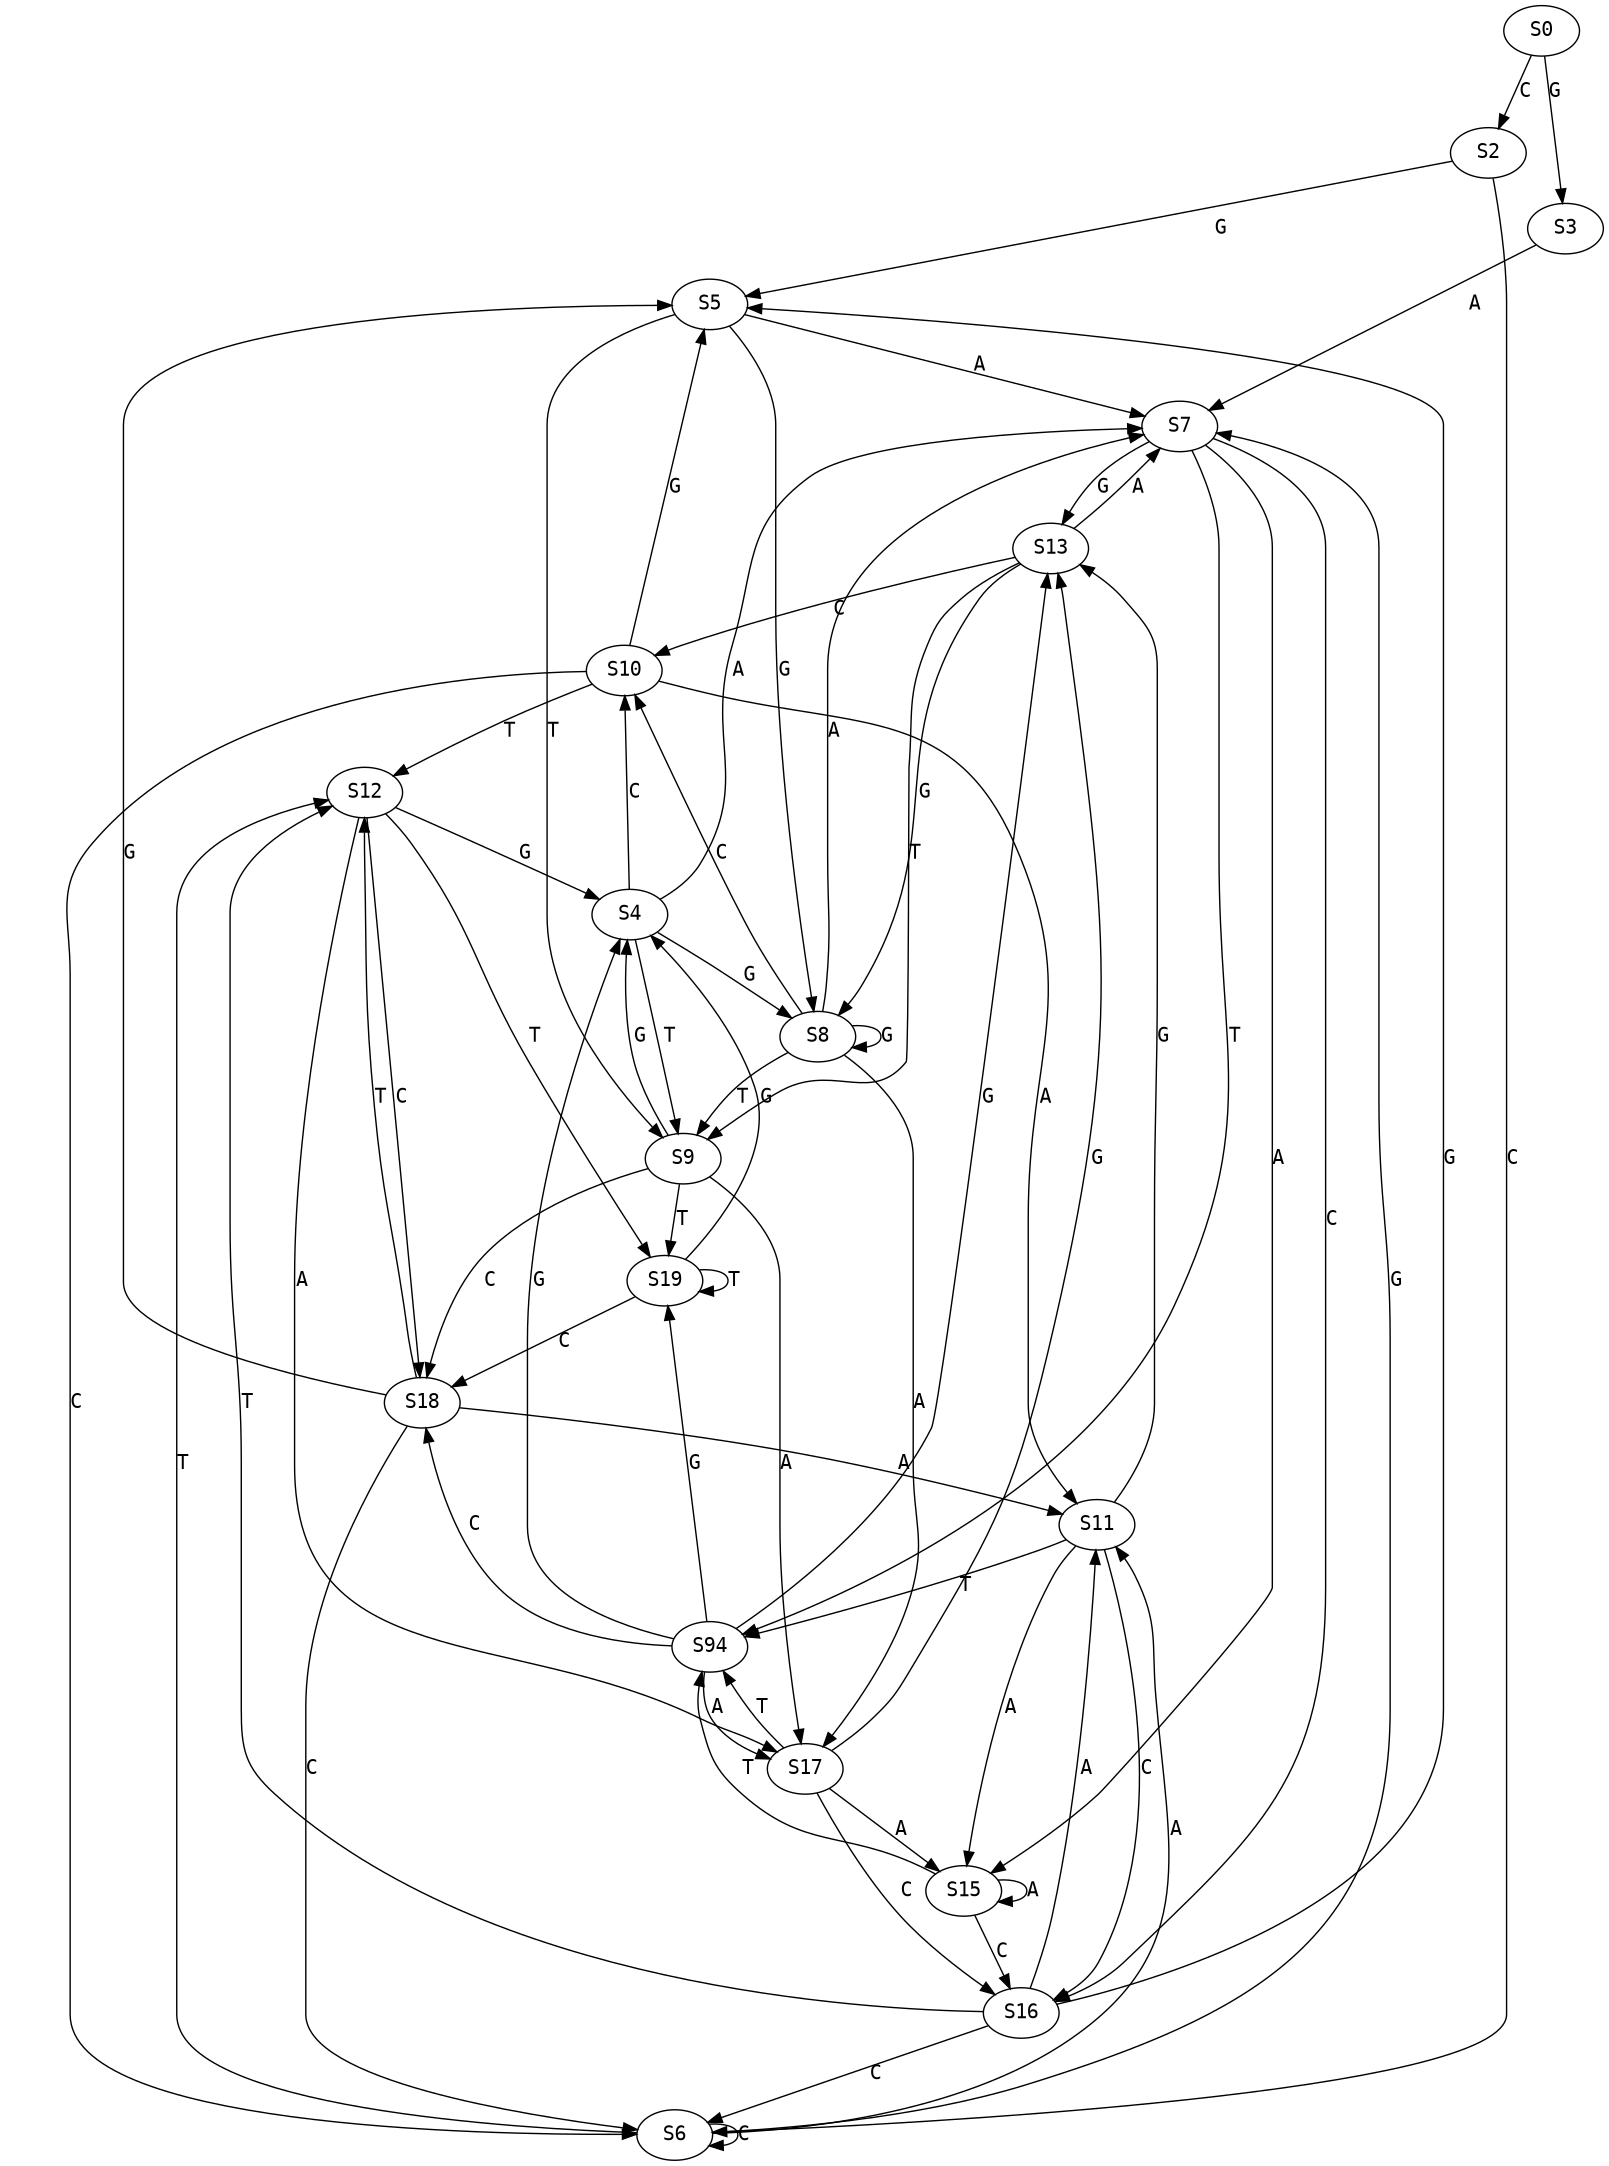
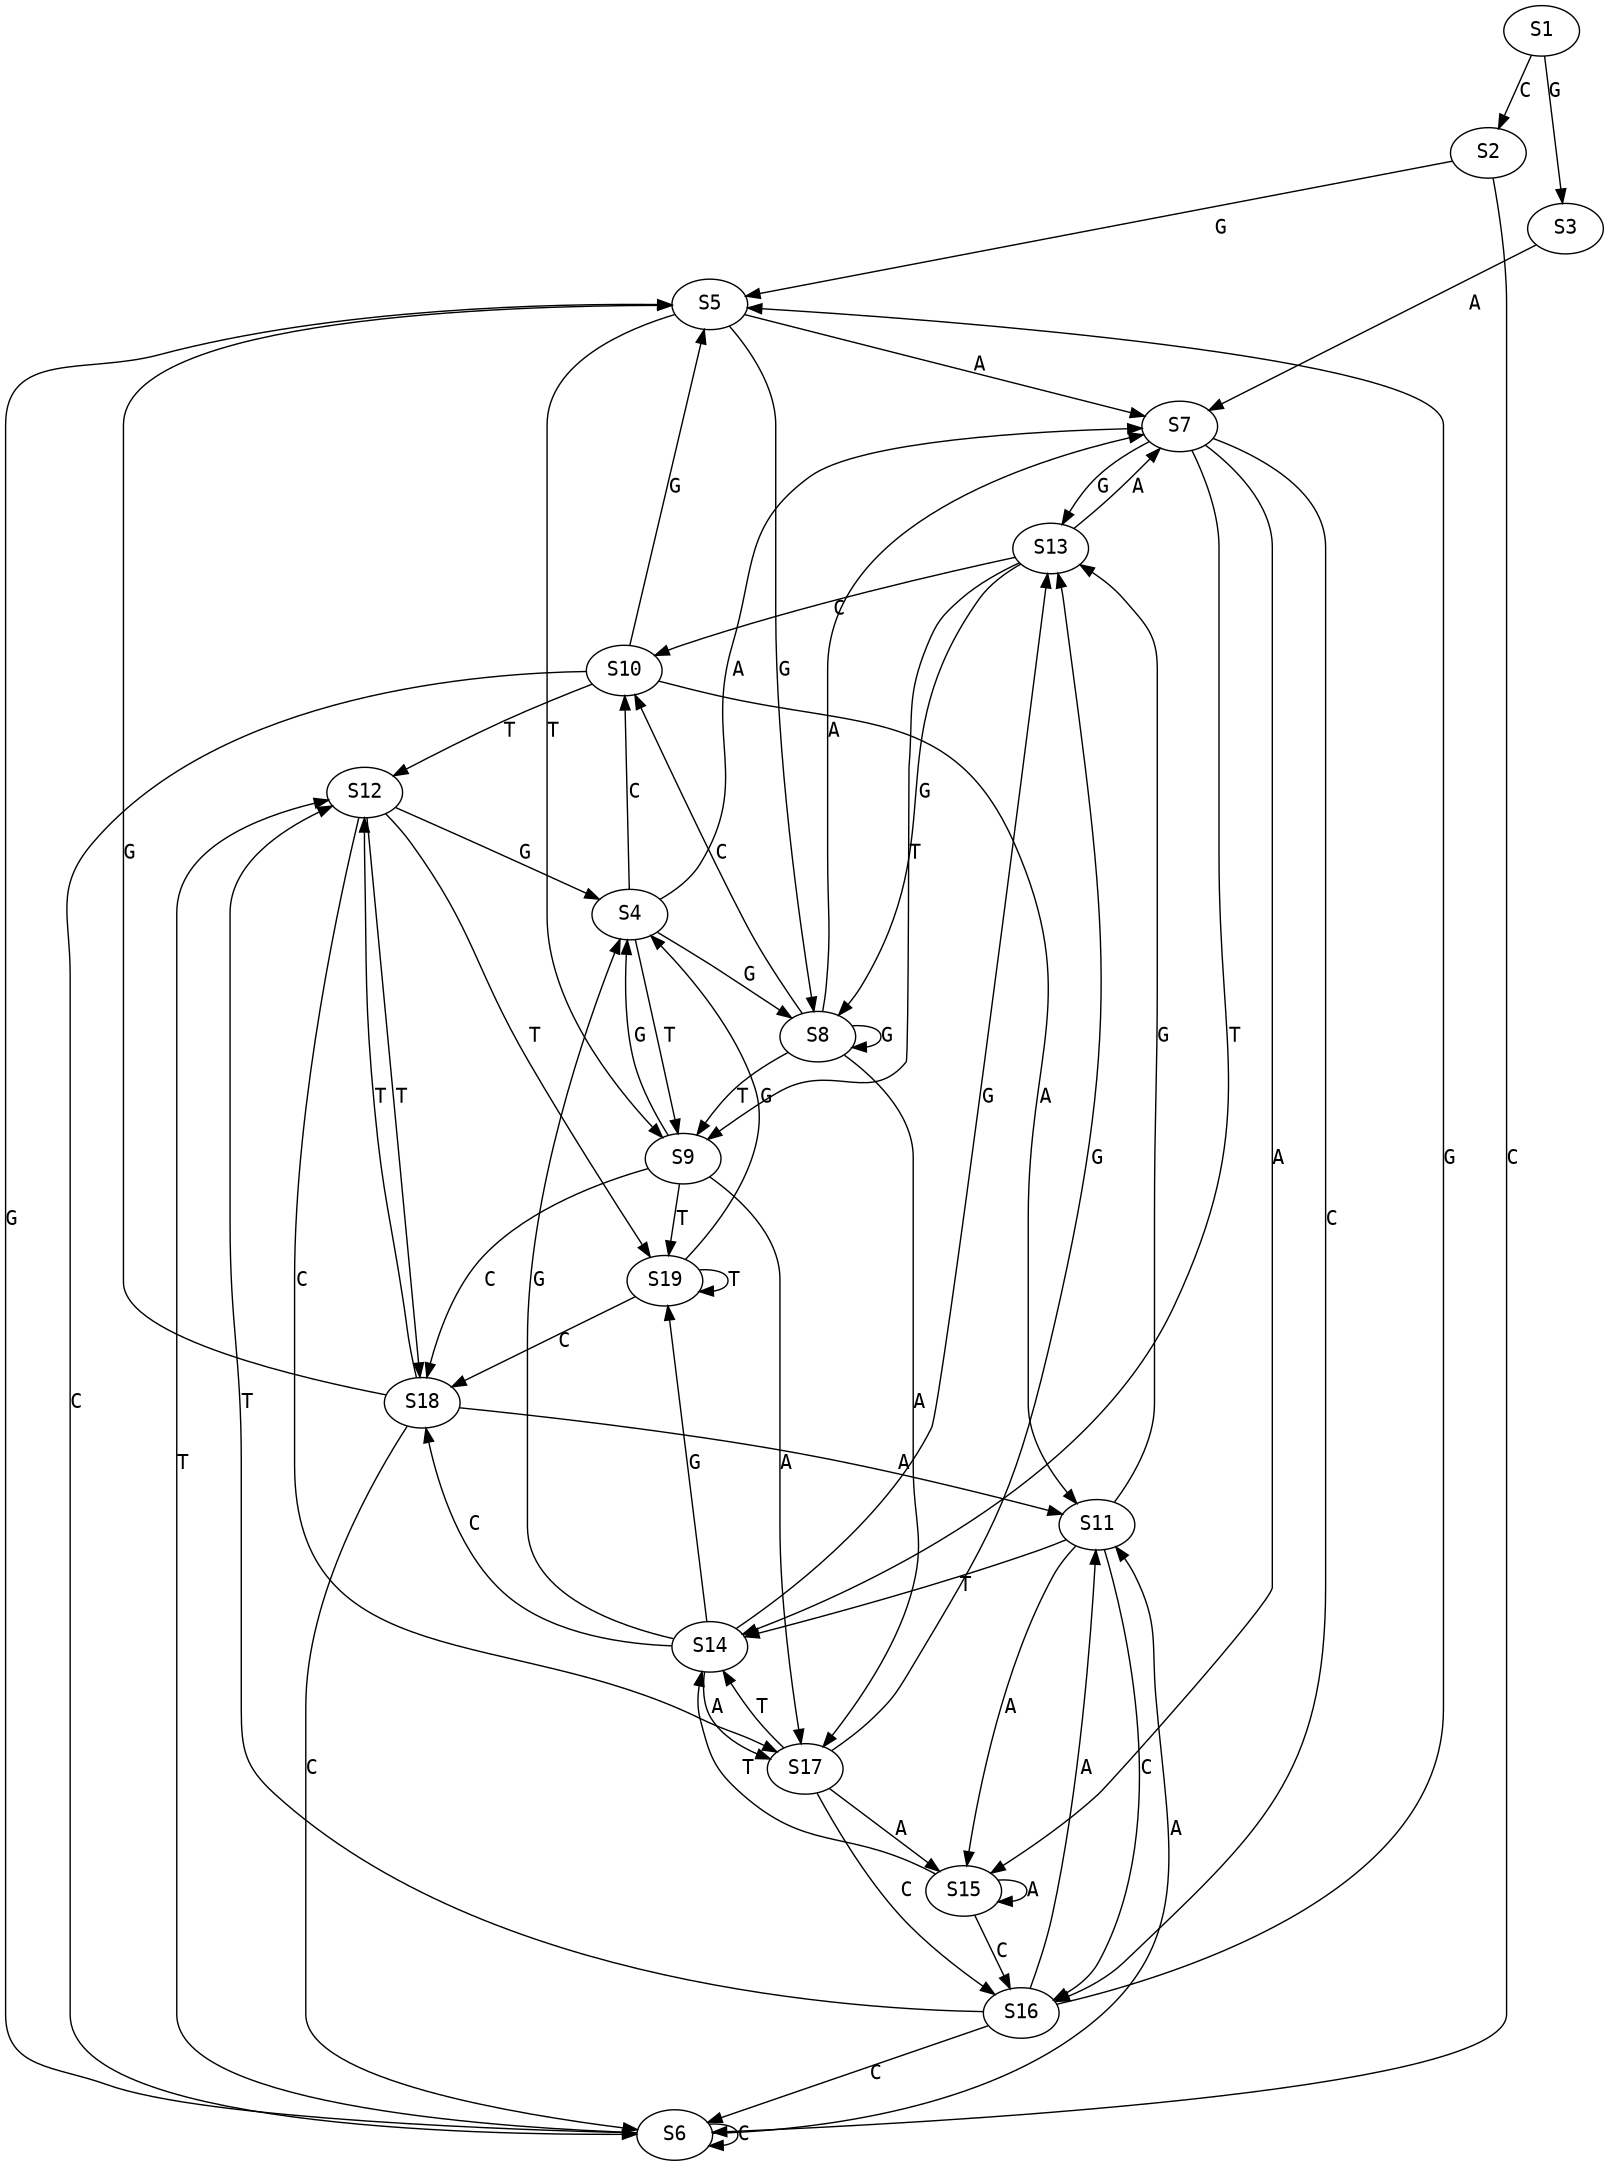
node "S0": label "S0" -> "S1"
edge "S12" -> "S18": label "C" -> "T"
edge "S12" -> "S17": label "A" -> "C"
edge "S6" -> "S7": now "S6" -> "S5"
node "S94": label "S94" -> "S14"
